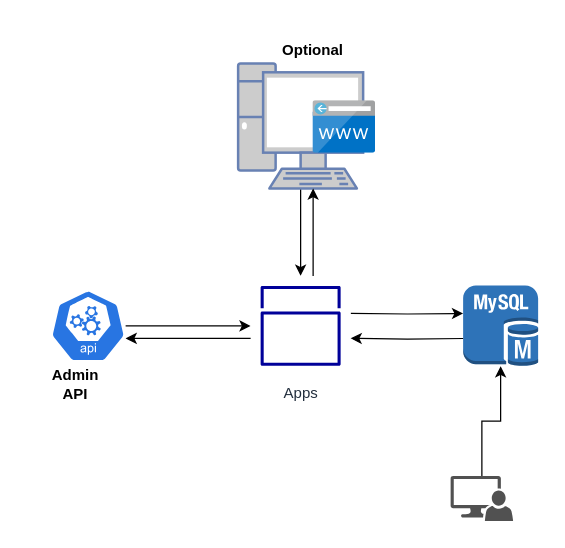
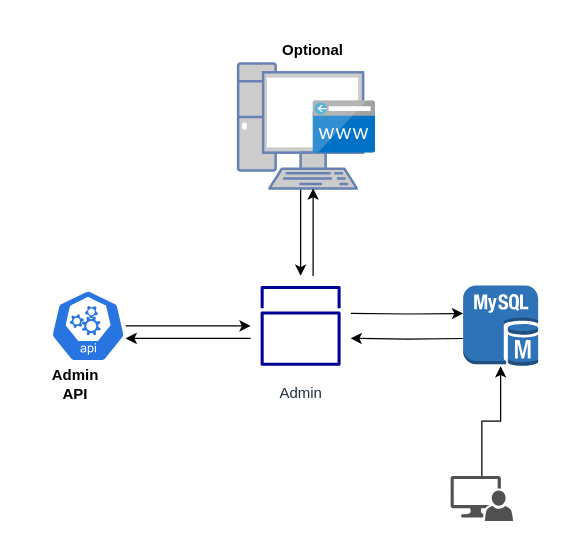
node "Apps": label "Apps" -> "Admin"
